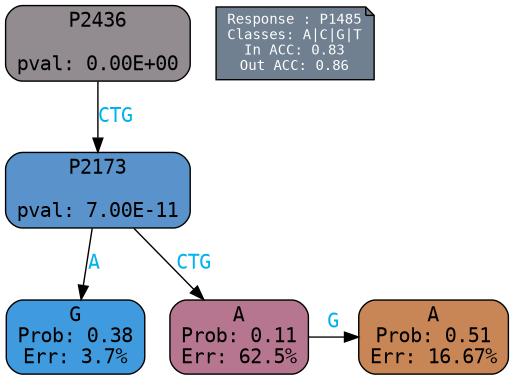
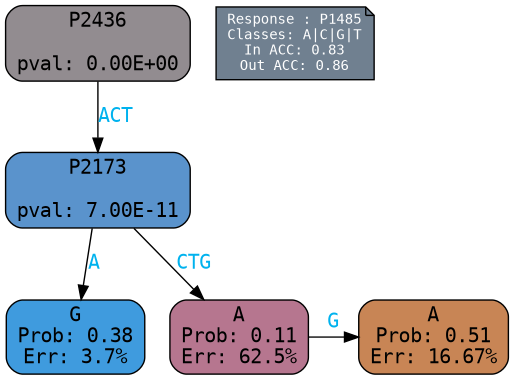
edge "P2436 pval: 0.00E+00" -> "P2173 pval: 7.00E-11": label "CTG" -> "ACT"
